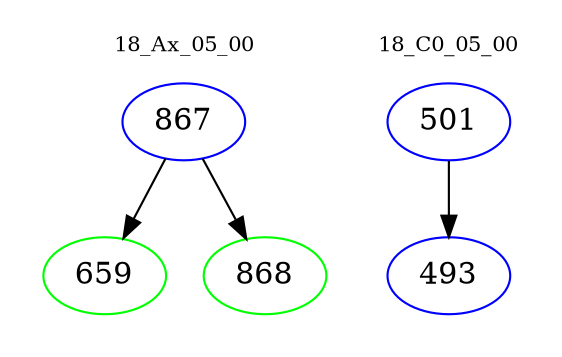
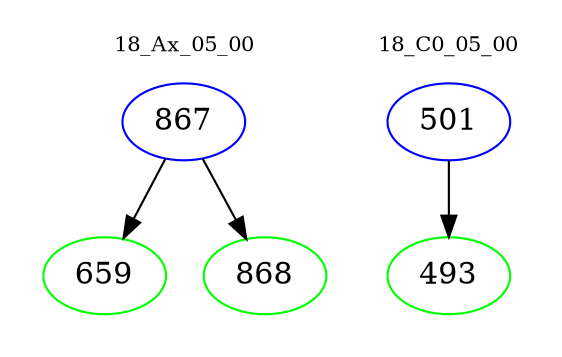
node "493": color blue -> green
